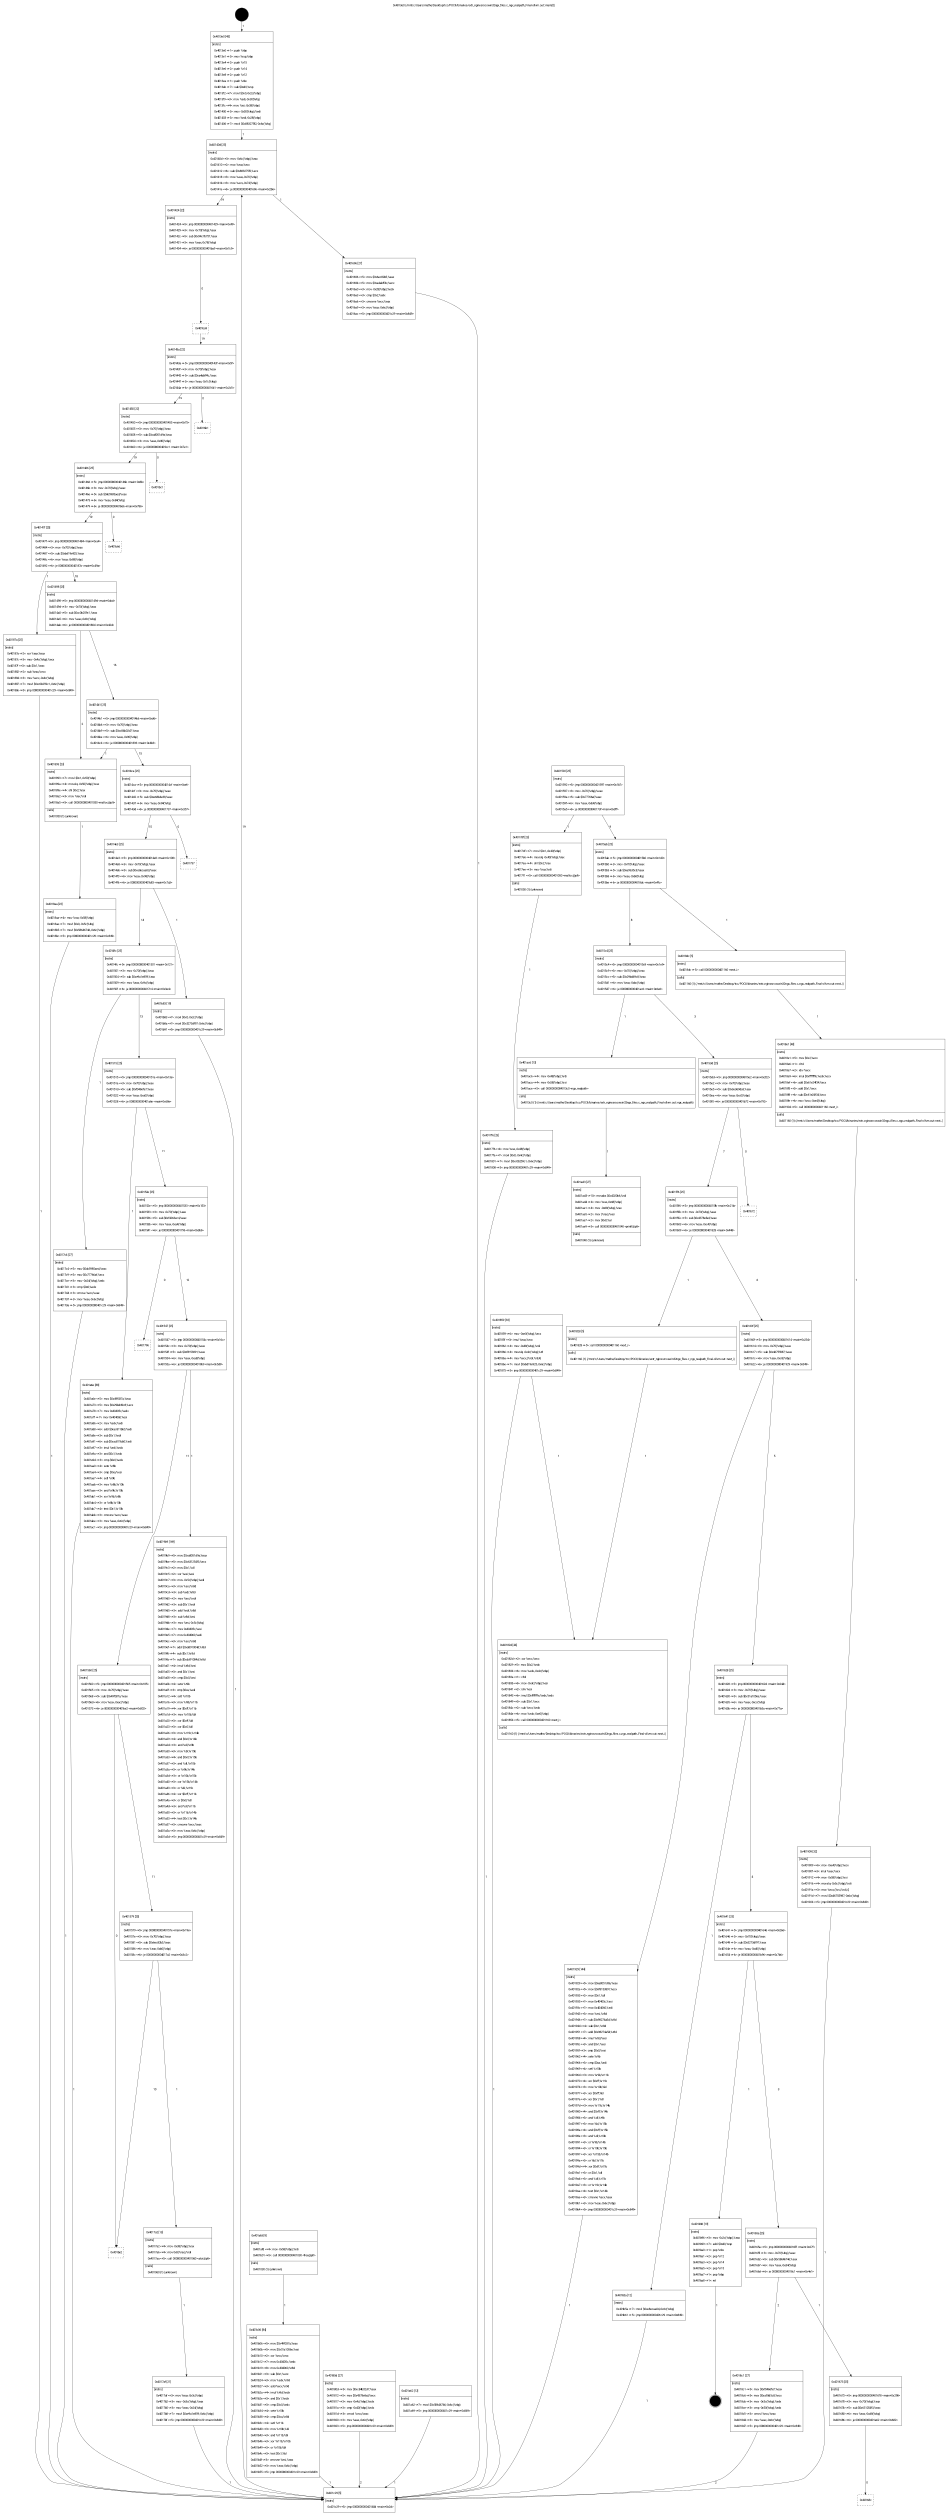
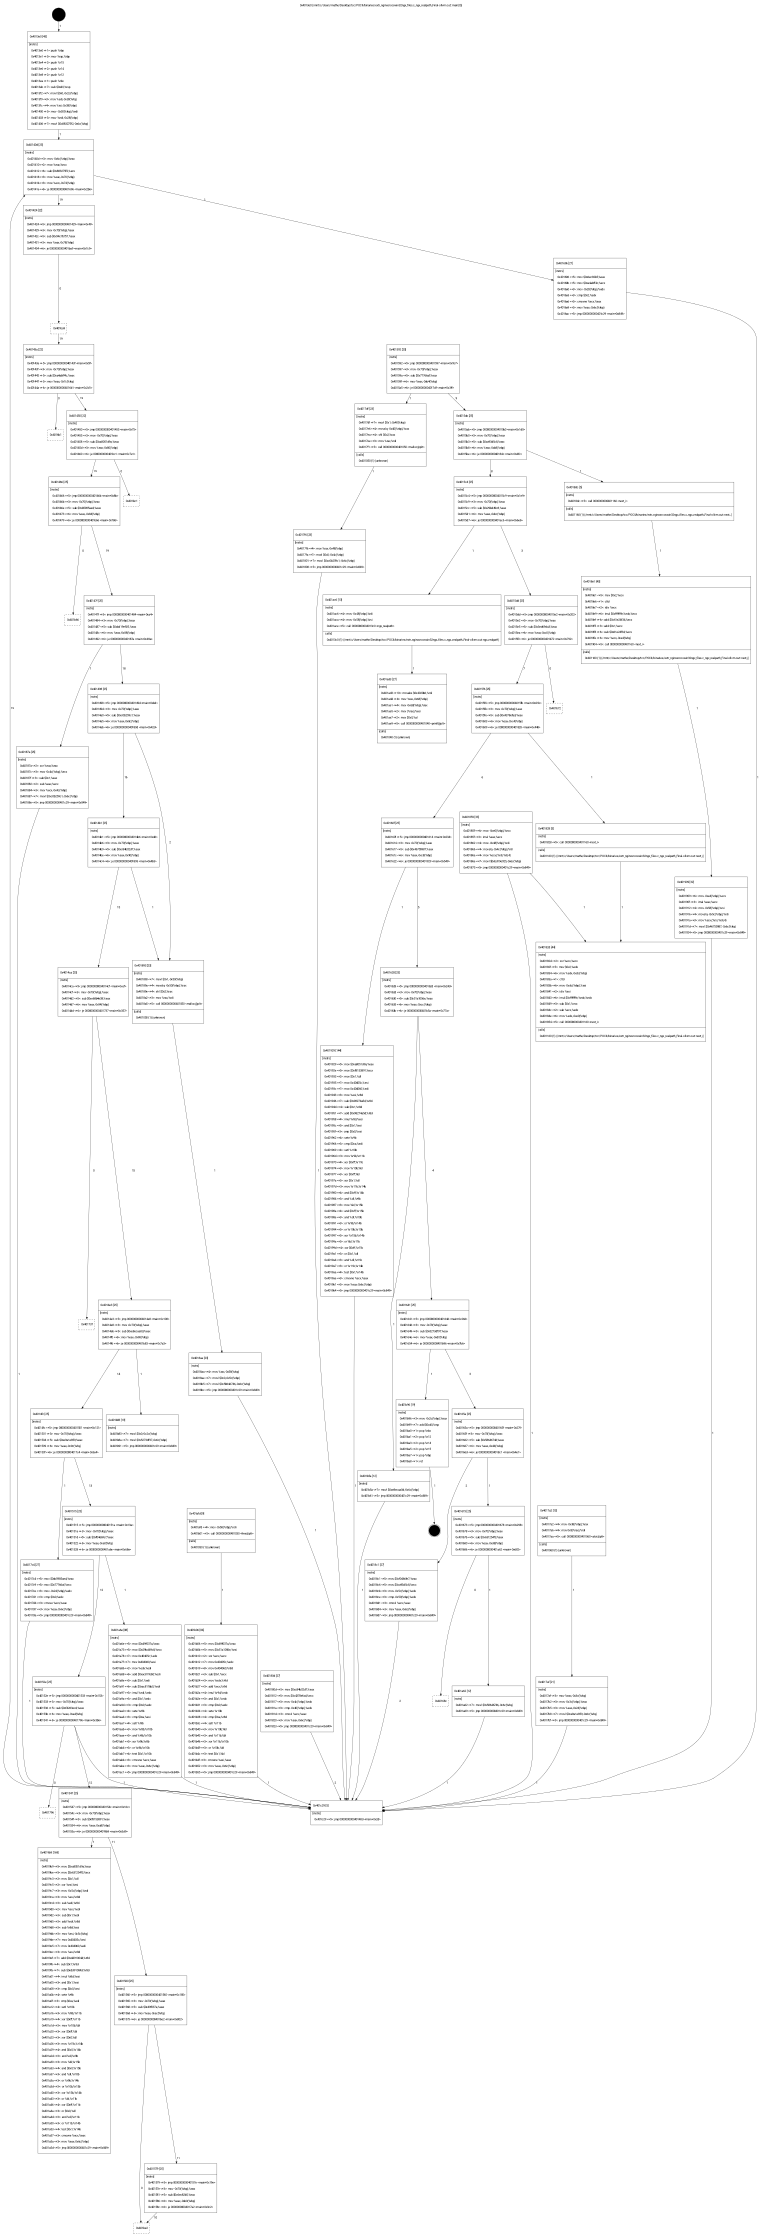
edge "0x401673 [25]" -> "0x401a62 [12]": added, label "1"
edge "0x401b83 [19]" -> "0x401c29 [5]": now "0x40152e [25]" -> "0x401c29 [5]"
edge "0x401579 [25]" -> "0x4017a2 [13]": removed, label "1"
